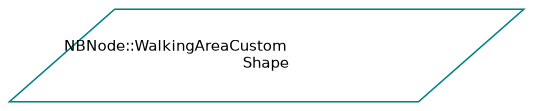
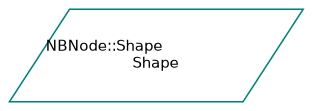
node "NBNode::WalkingAreaCustom Shape": label "NBNode::WalkingAreaCustom Shape" -> "NBNode::Shape Shape"
